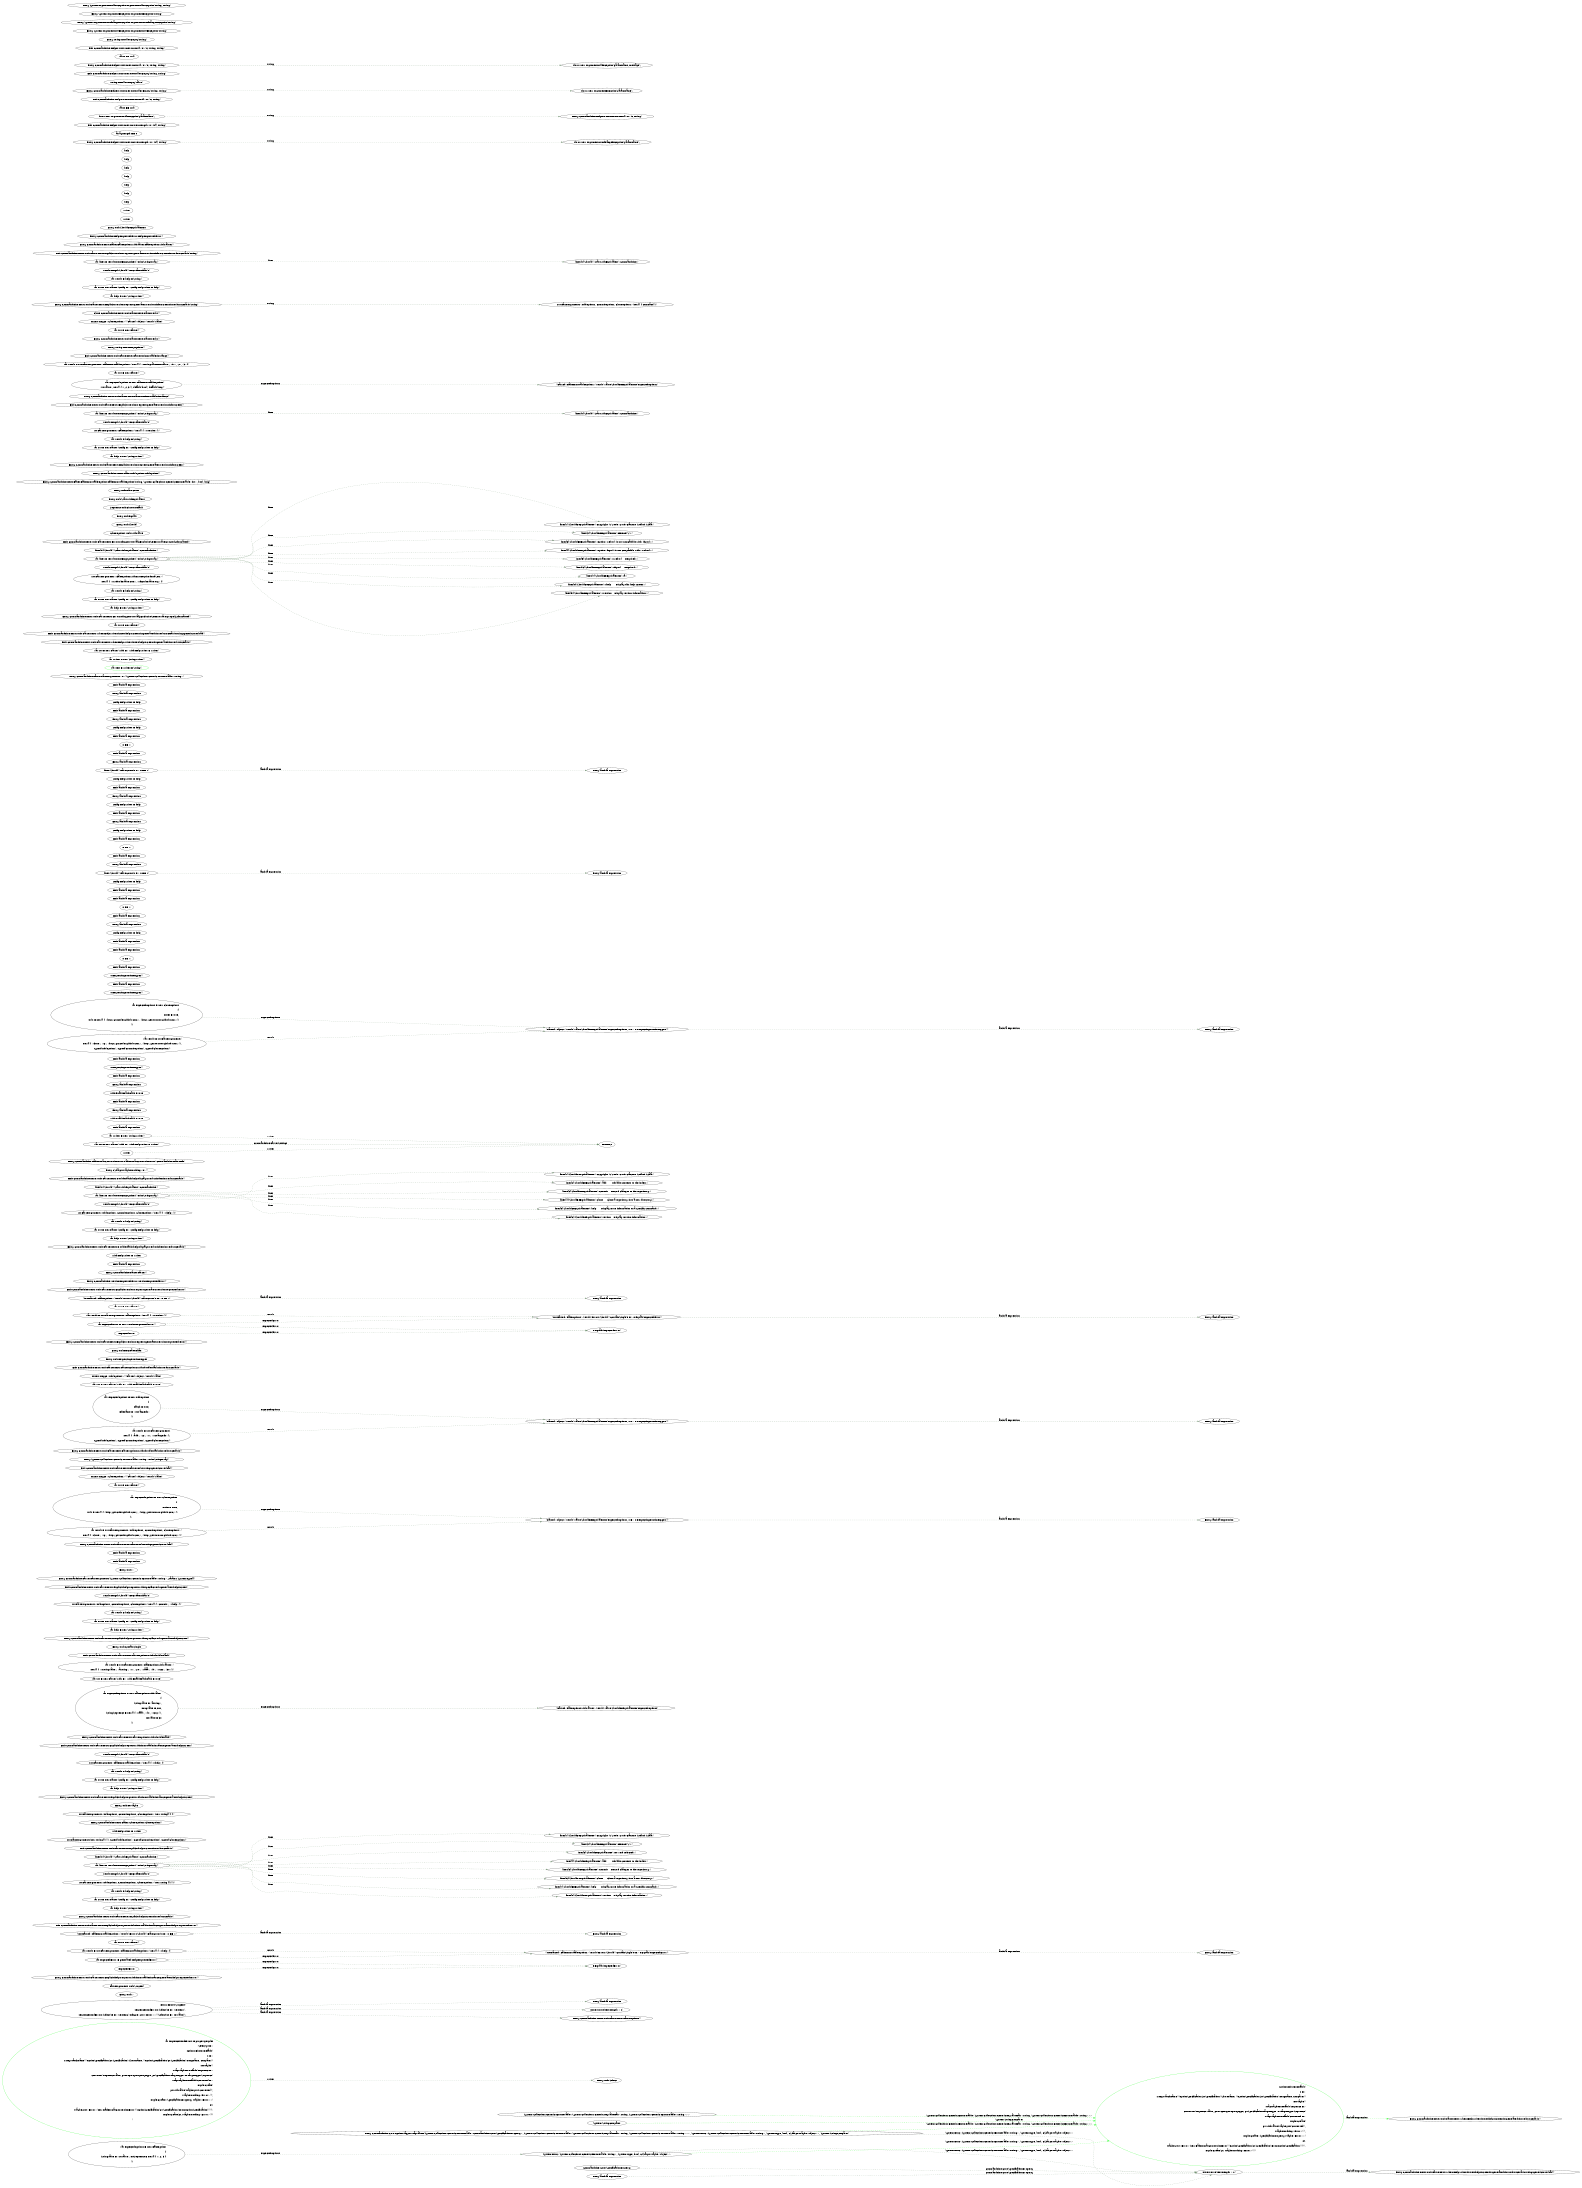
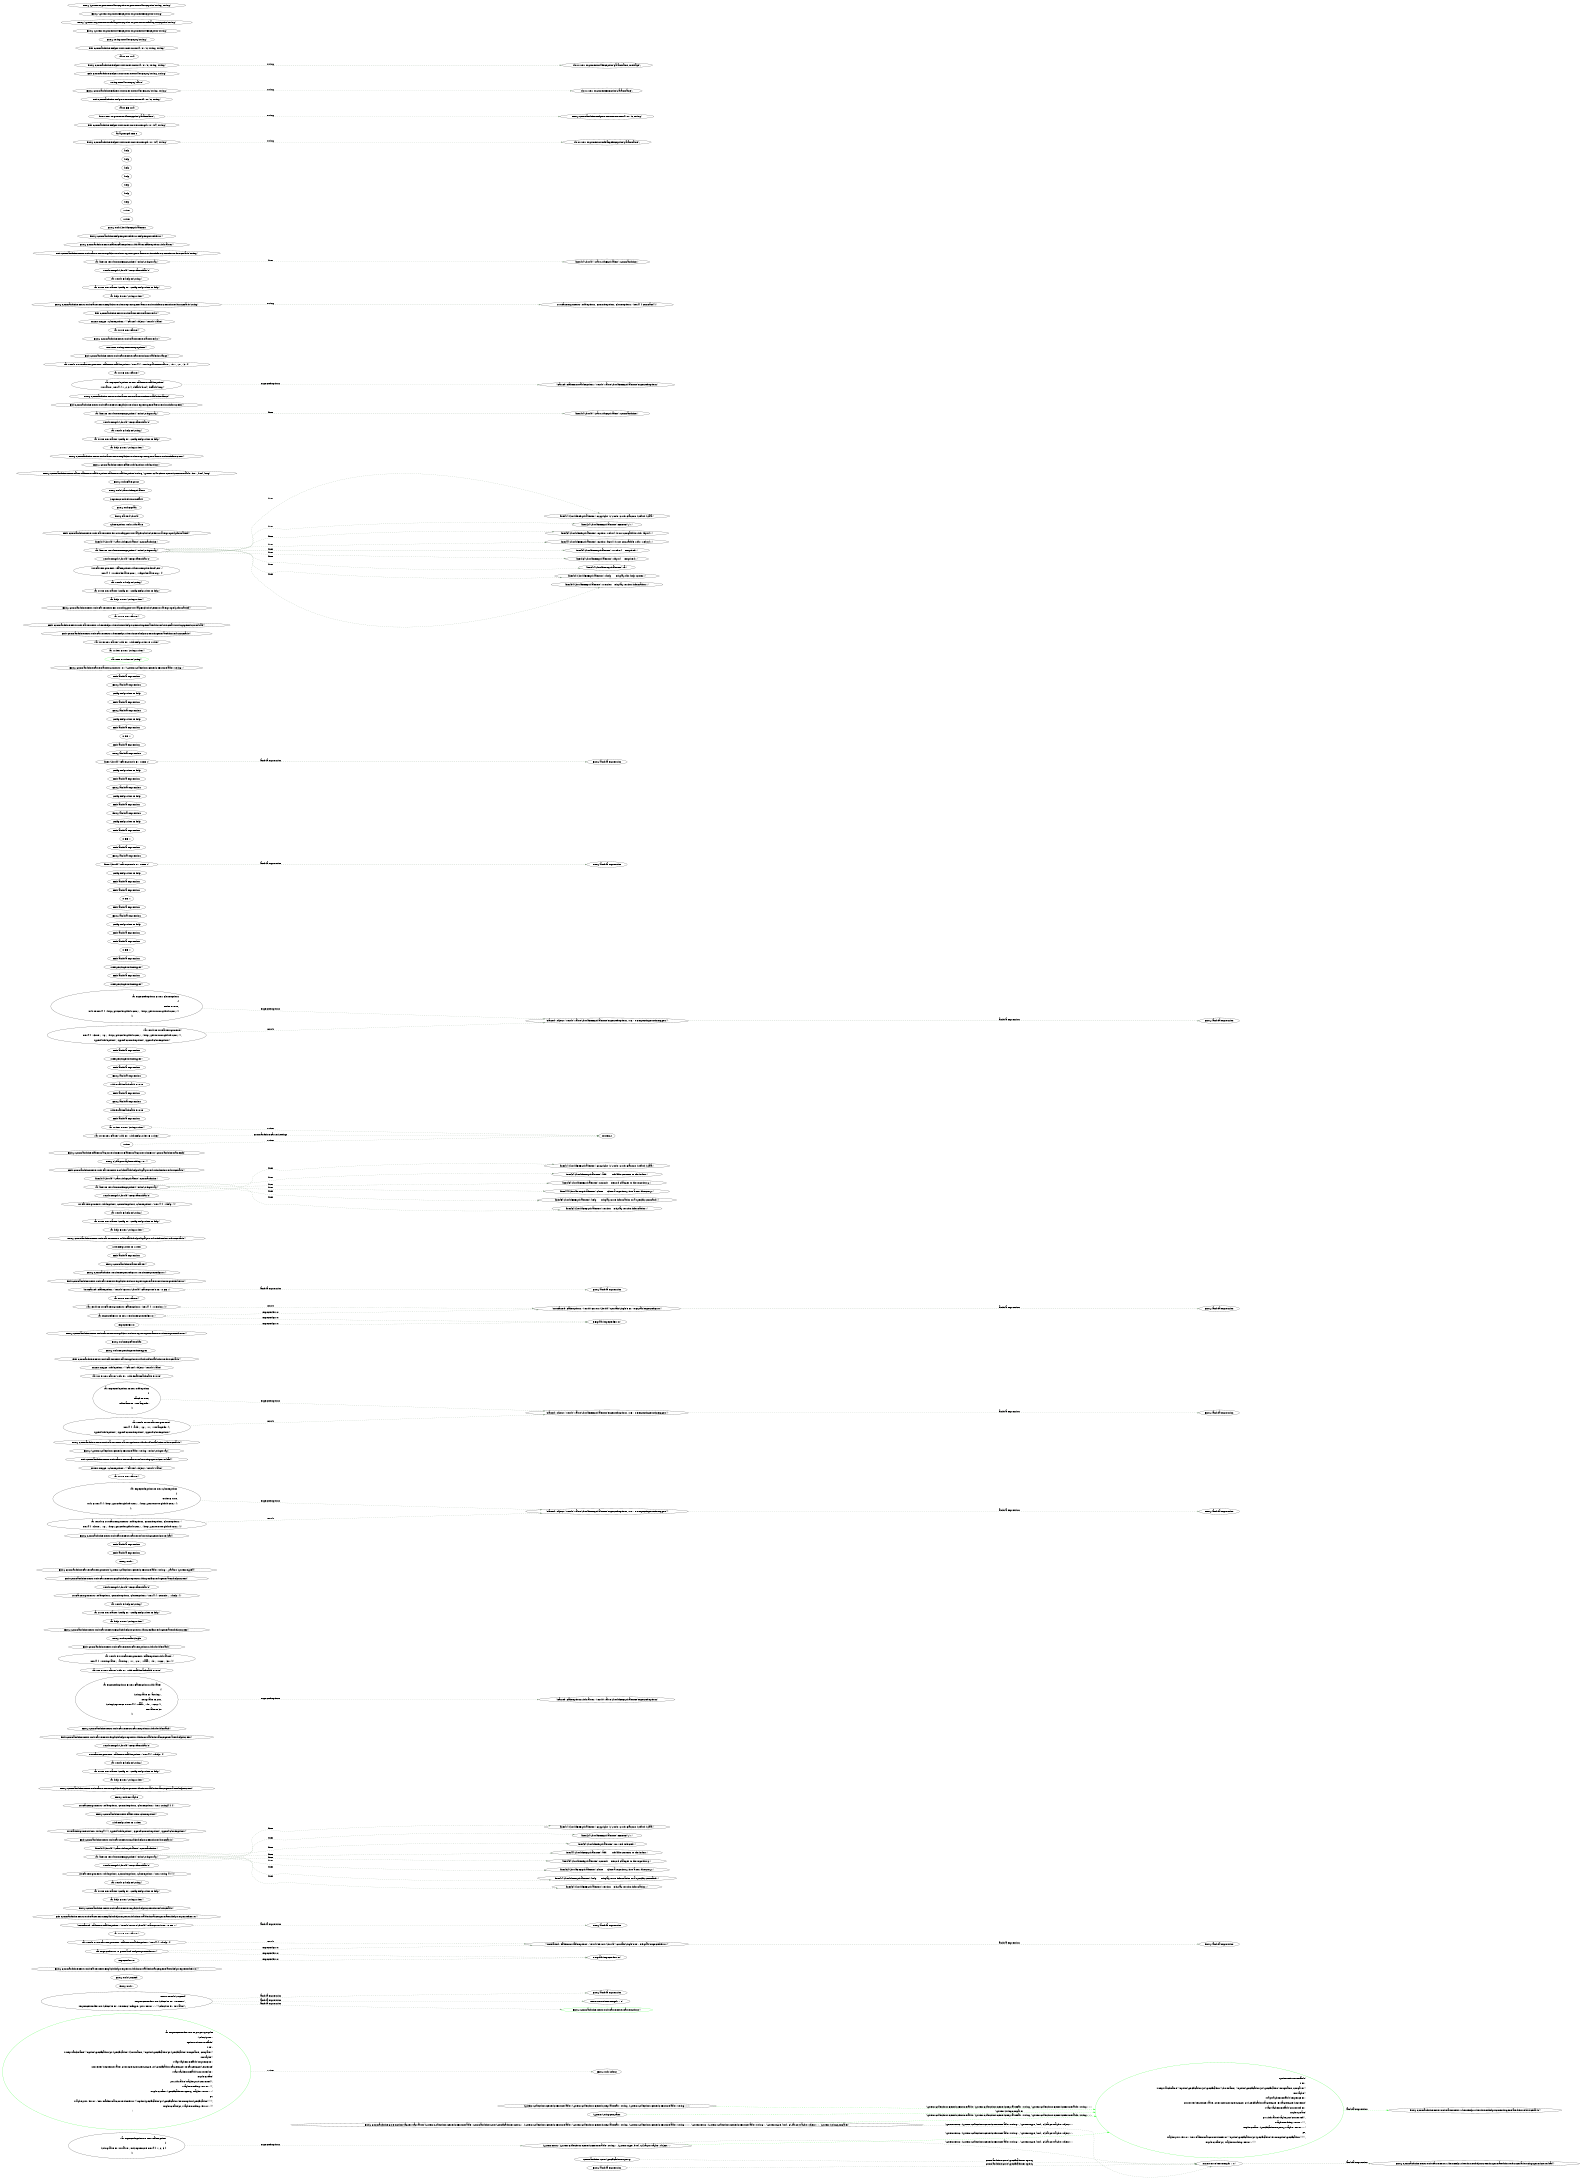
node "Clone CommandLine.Tests.Unit.ParserTests.Parse_verbs()": label "Clone CommandLine.Tests.Unit.ParserTests.Parse_verbs()" -> "Exit CommandLine.Tests.Unit.ParserTests.Parse_verbs()"
node "Entry string.ToNotEmptyLines()": label "Entry string.ToNotEmptyLines()" -> "Assumes string.ToNotEmptyLines()"
node "sut.ParseArguments<FakeOptions>(new[] { ''--version'' })": removed
node "Entry Unk.Should": label "Entry Unk.Should" -> "Entry Parsed.Should"
node "Entry CommandLine.Tests.Fakes.CloneOptions.CloneOptions()": label "Entry CommandLine.Tests.Fakes.CloneOptions.CloneOptions()" -> "Entry CommandLine.Tests.Fakes.Item.CloneOptions()"
node "ParseArguments Unk.Succeed": label "ParseArguments Unk.Succeed" -> "Entry Unk.Succeed"
node "Entry CommandLine.Tests.Unit.ParserTests.Parse_options()": color black -> green
